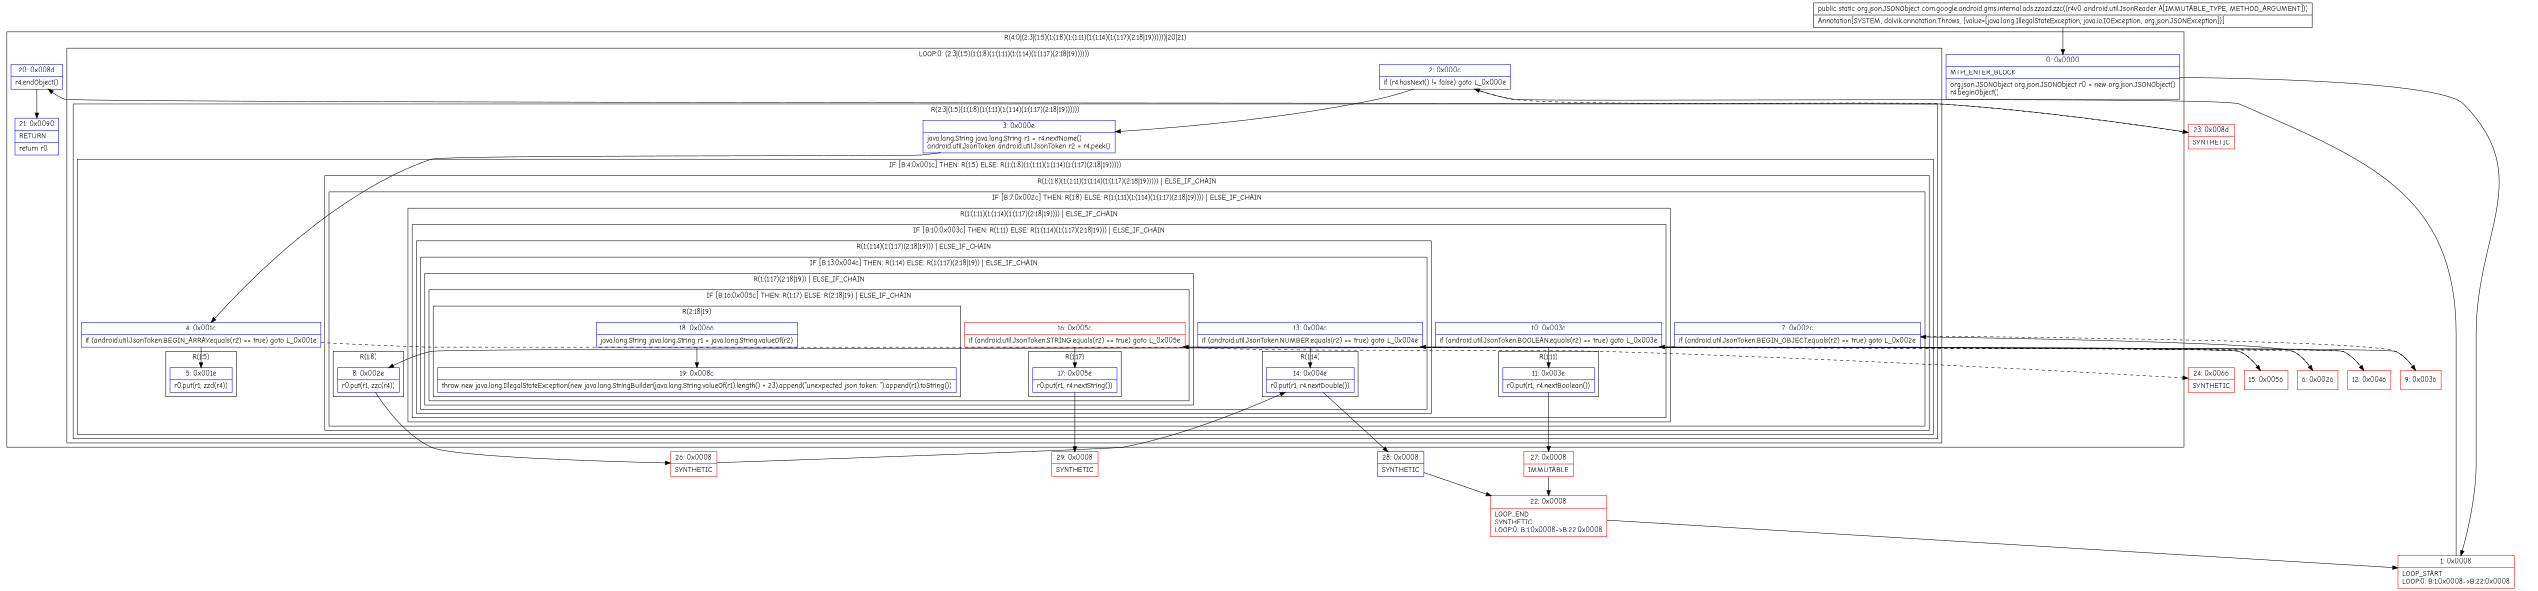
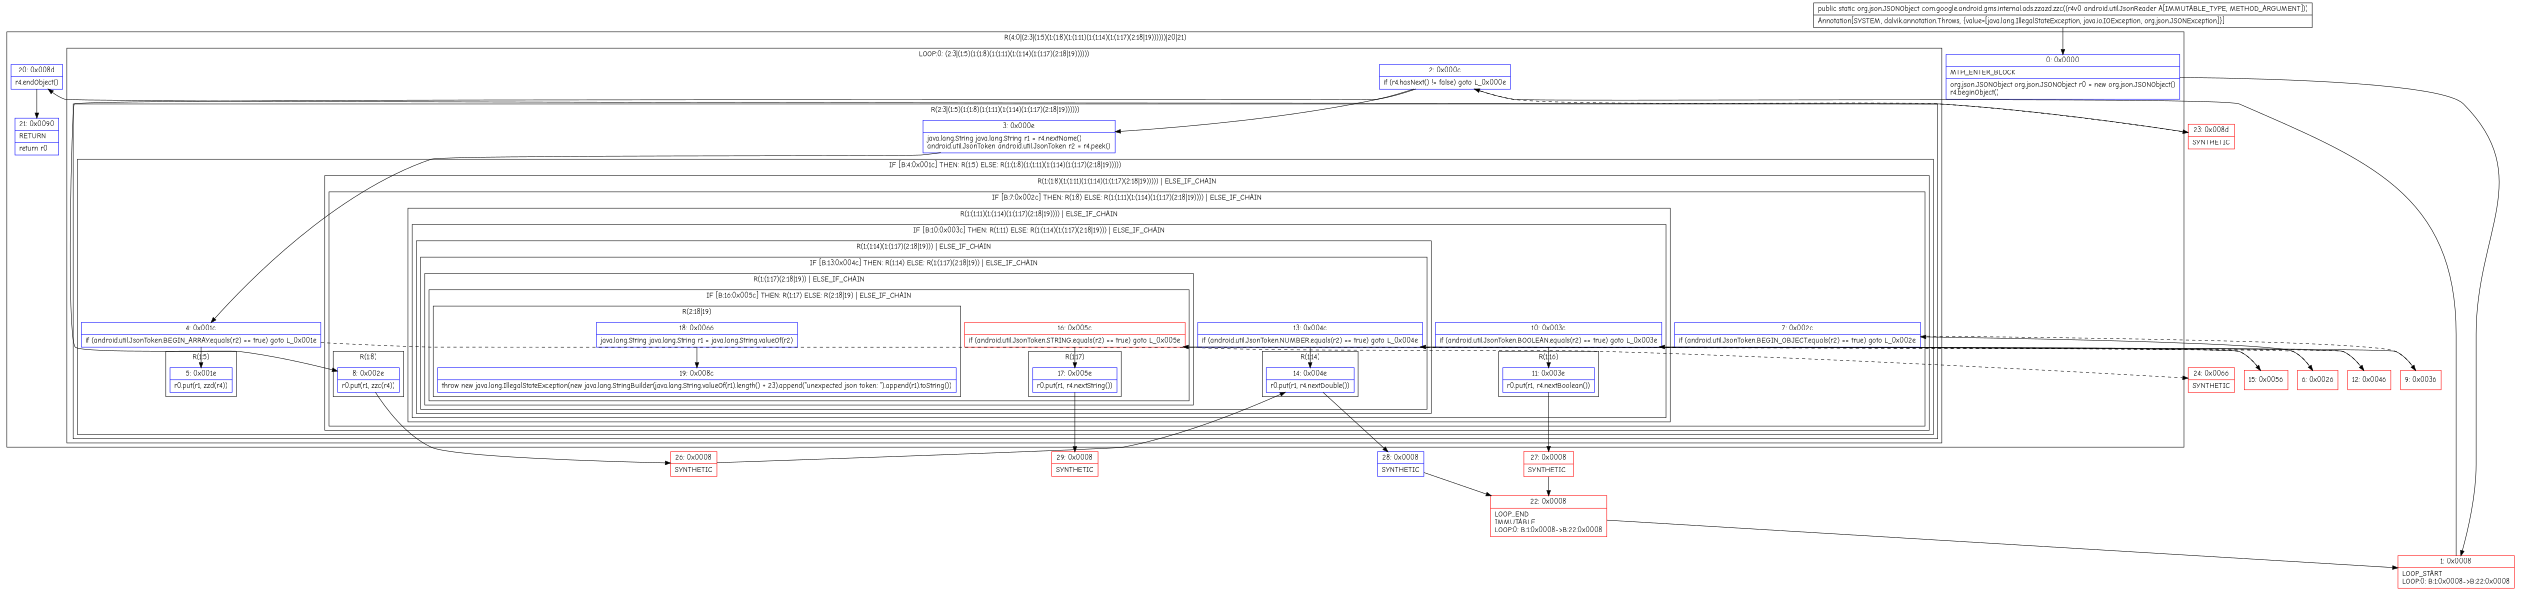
edge "7: 0x002c" -> "8: 0x002e": now "2: 0x000c" -> "8: 0x002e"
cluster "R(1:11)": label "R(1:11)" -> "R(1:16)"
node "27: 0x0008": text "IMMUTABLE" -> "SYNTHETIC"
node "22: 0x0008": text "SYNTHETIC" -> "IMMUTABLE"
